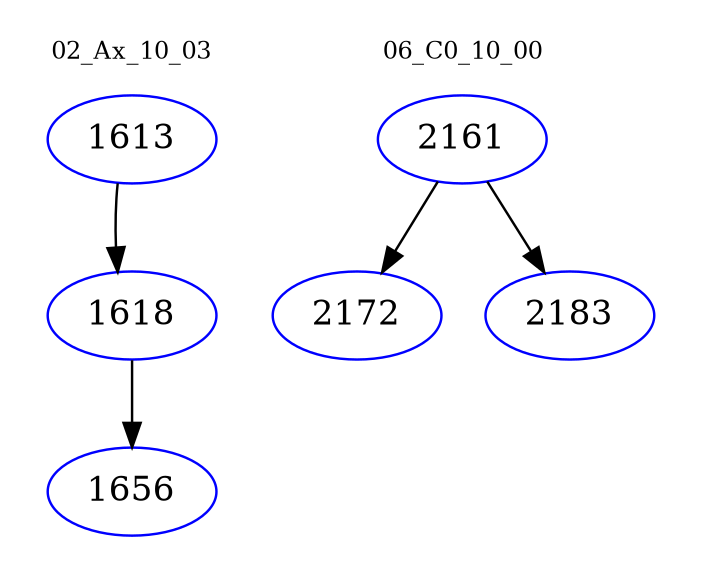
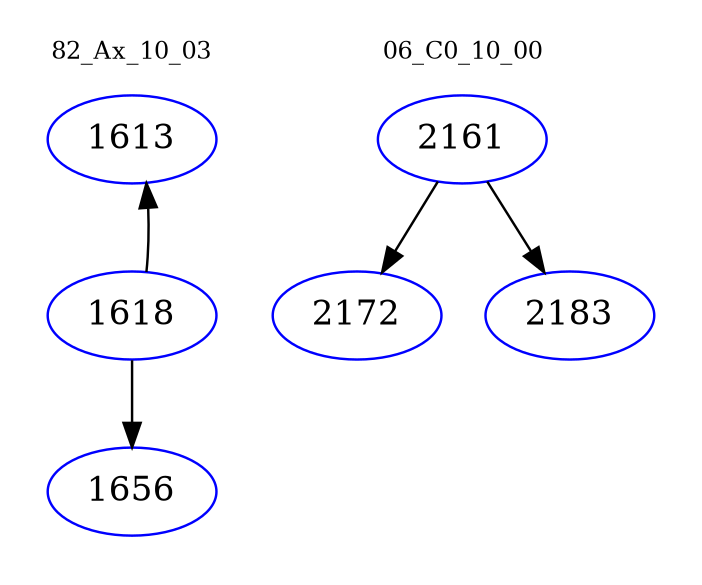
cluster "02_Ax_10_03": label "02_Ax_10_03" -> "82_Ax_10_03"
edge "1613" -> "1618": reversed
